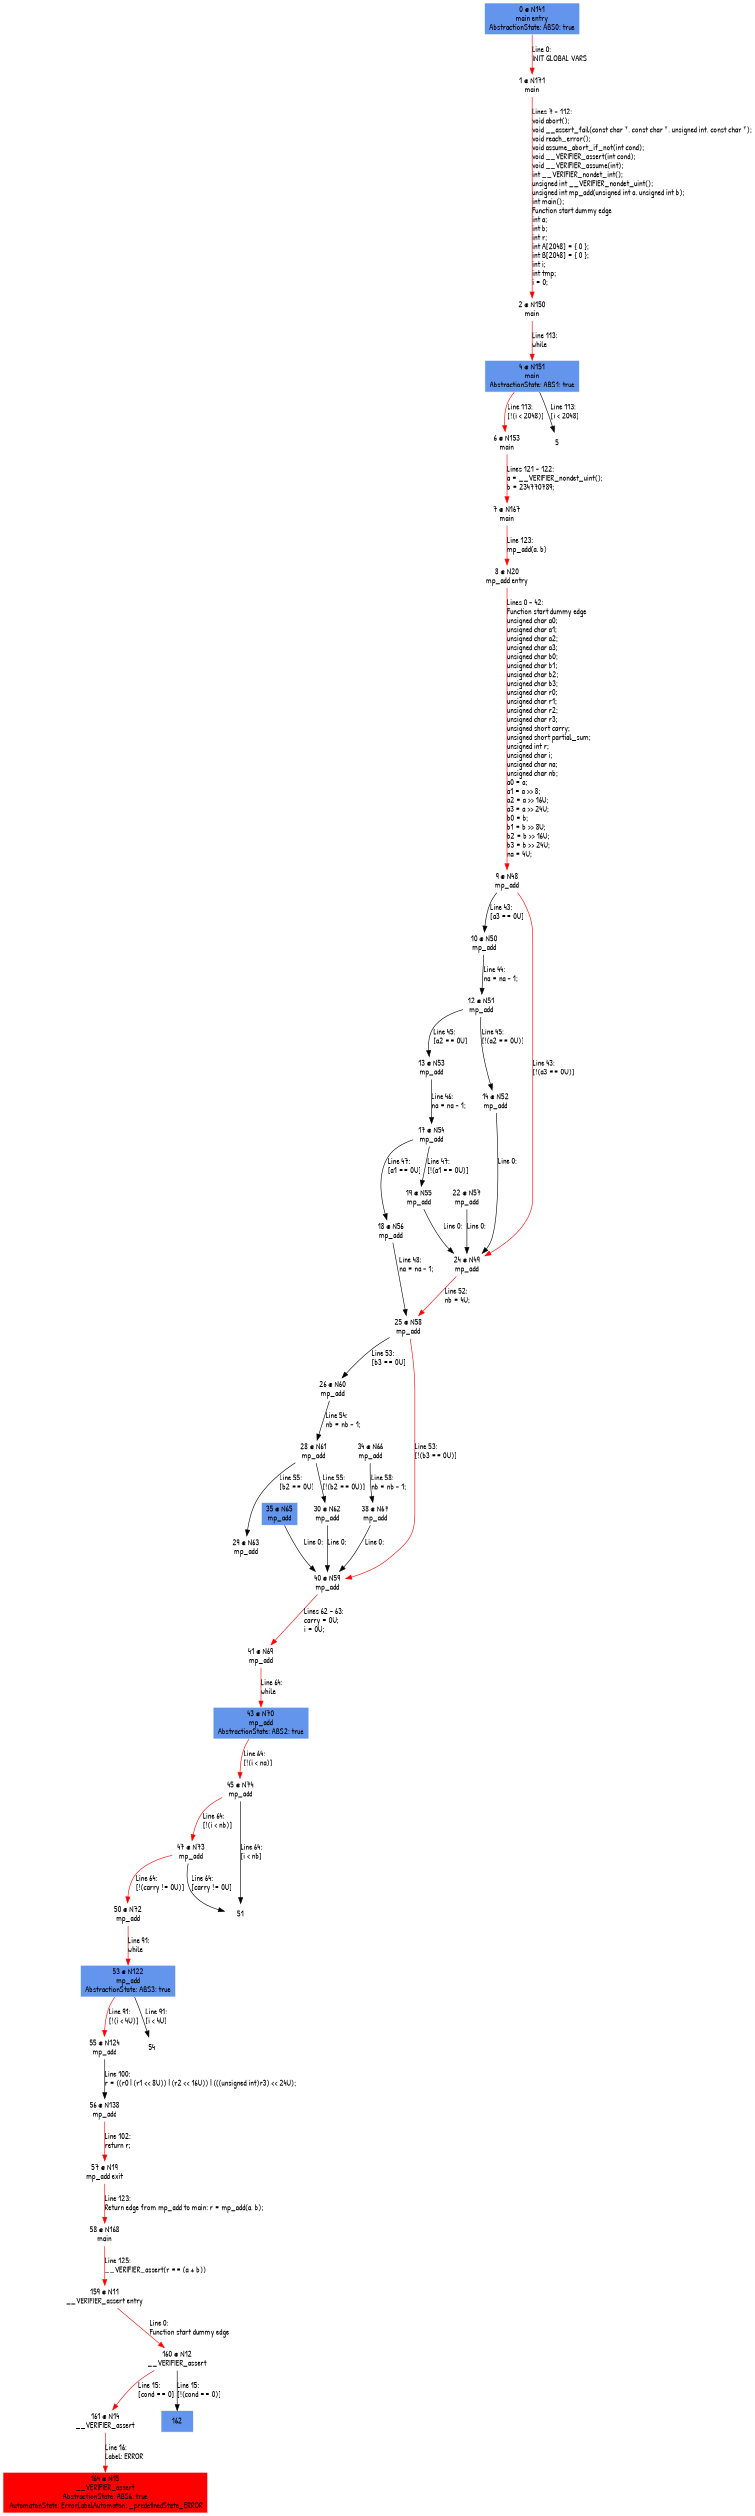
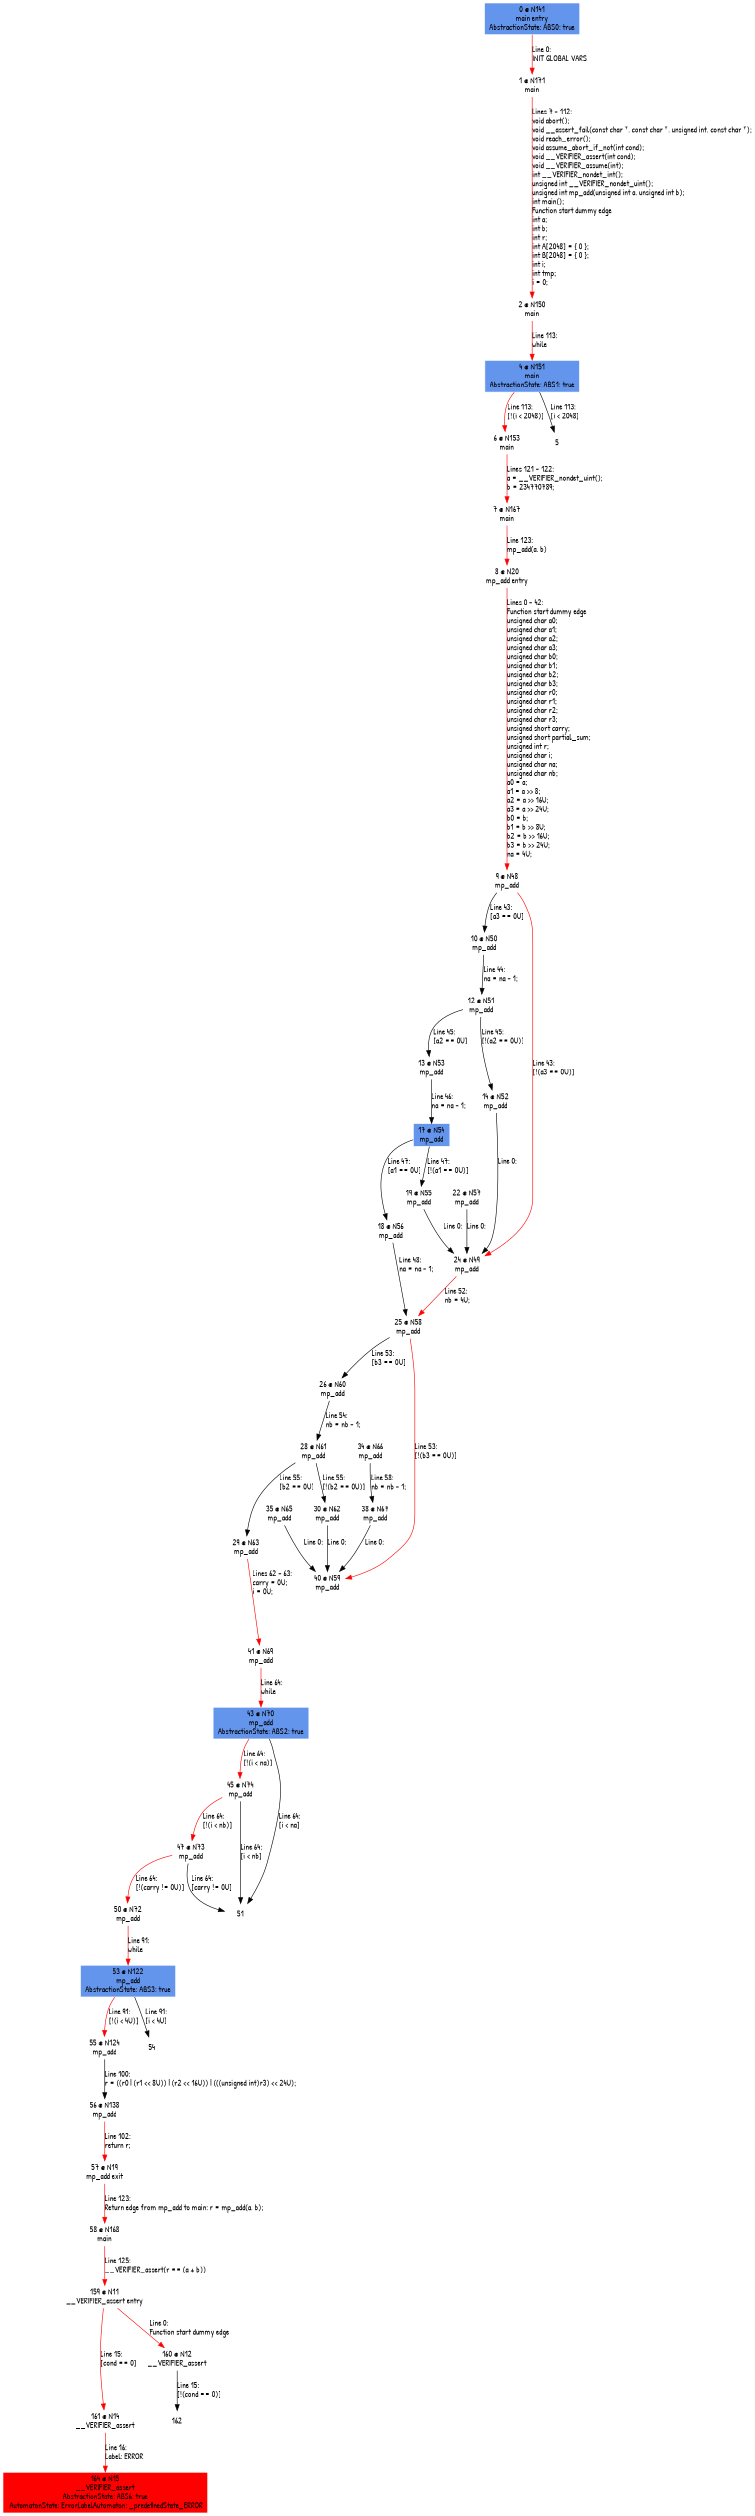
node "17 @ N54 mp_add": fillcolor white -> cornflowerblue
node "35 @ N65 mp_add": fillcolor cornflowerblue -> white
edge "40 @ N59 mp_add" -> "41 @ N69 mp_add": now "29 @ N63 mp_add" -> "41 @ N69 mp_add"
edge "43 @ N70 mp_add AbstractionState: ABS2: true" -> "51": added, label "Line 64: [i < na]"
edge "160 @ N12 __VERIFIER_assert" -> "161 @ N14 __VERIFIER_assert": now "159 @ N11 __VERIFIER_assert entry" -> "161 @ N14 __VERIFIER_assert"
node "162": fillcolor cornflowerblue -> white
